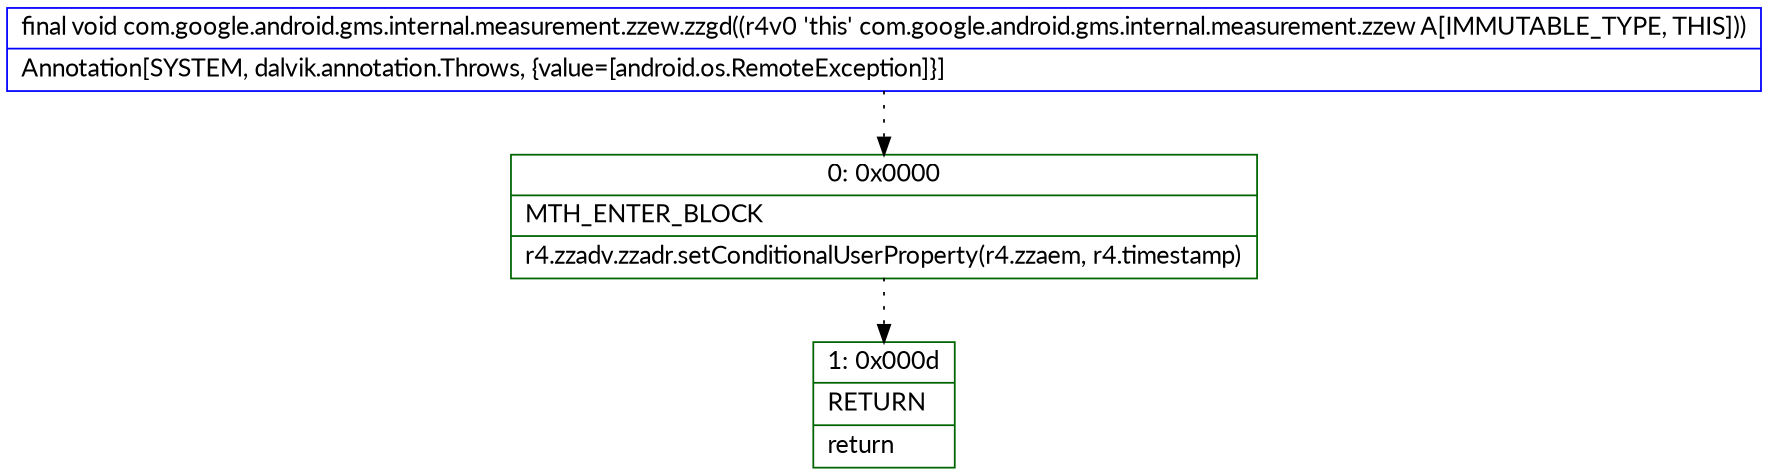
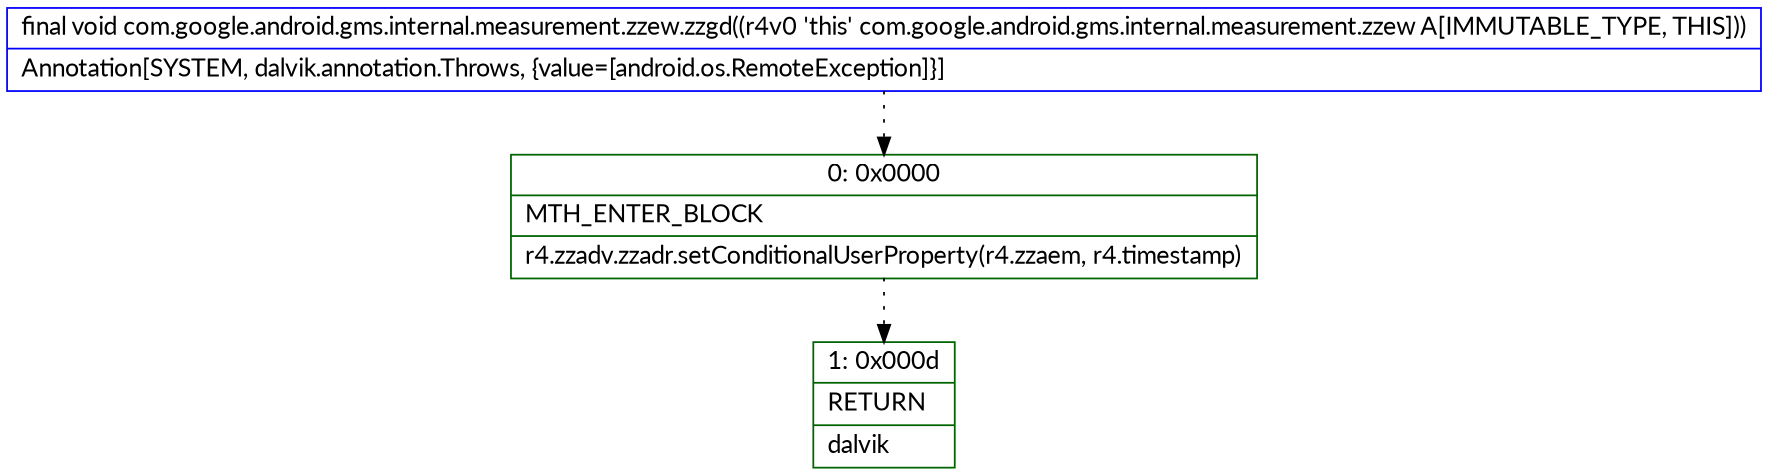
node "1: 0x000d": text "return" -> "dalvik"
